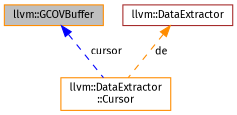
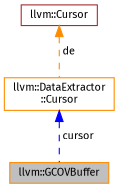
node "llvm::DataExtractor": label "llvm::DataExtractor" -> "llvm::Cursor"
edge "llvm::DataExtractor ::Cursor" -> "llvm::GCOVBuffer": reversed
